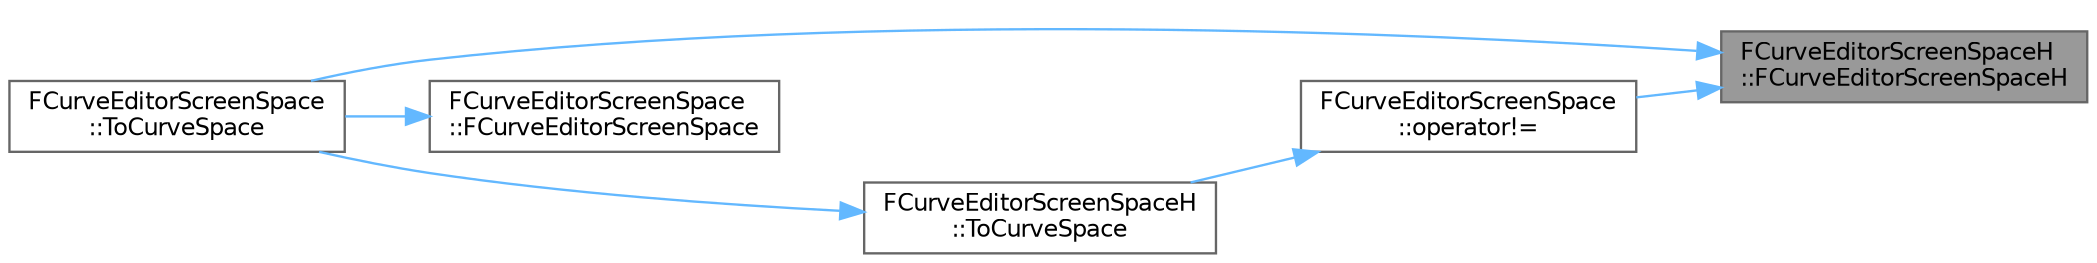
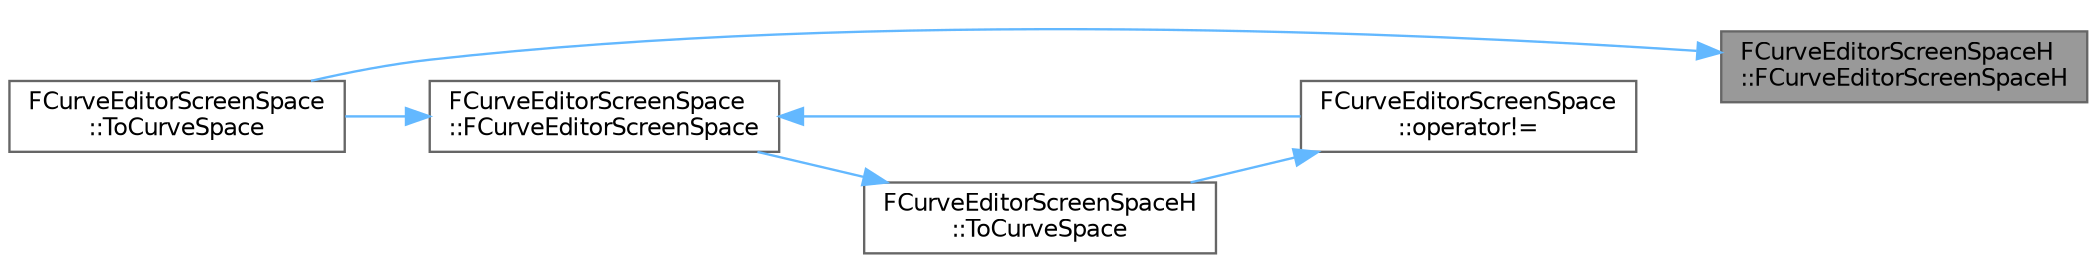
edge "FCurveEditorScreenSpace ::operator!=" -> "FCurveEditorScreenSpaceH ::FCurveEditorScreenSpaceH": now "FCurveEditorScreenSpace ::operator!=" -> "FCurveEditorScreenSpace ::FCurveEditorScreenSpace"
edge "FCurveEditorScreenSpace ::ToCurveSpace" -> "FCurveEditorScreenSpaceH ::ToCurveSpace": now "FCurveEditorScreenSpace ::FCurveEditorScreenSpace" -> "FCurveEditorScreenSpaceH ::ToCurveSpace"
